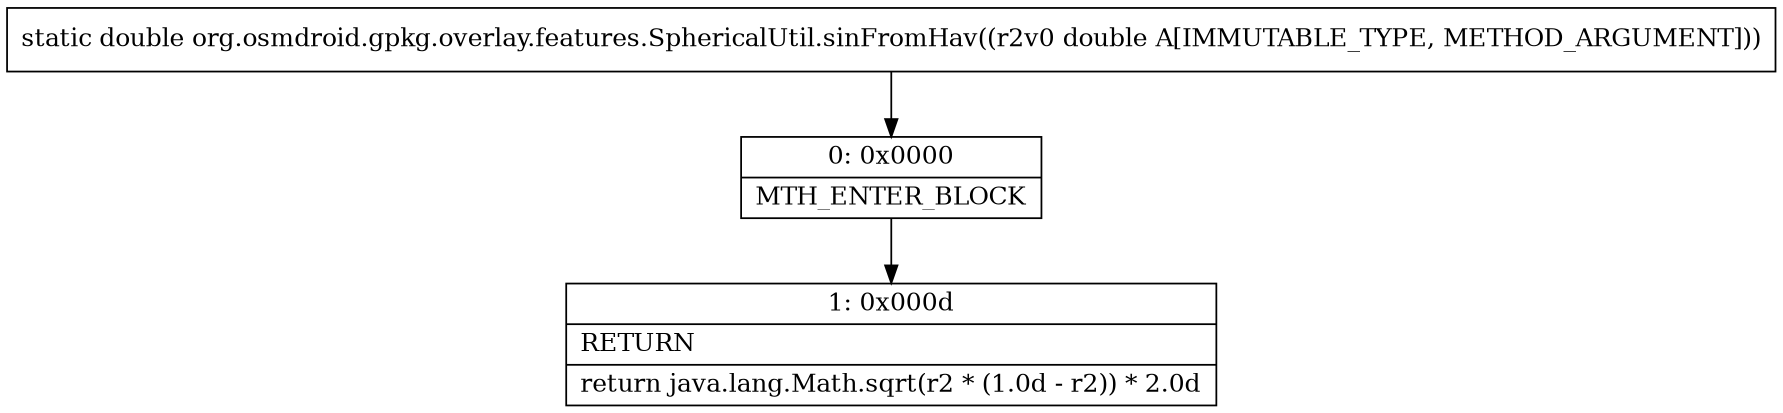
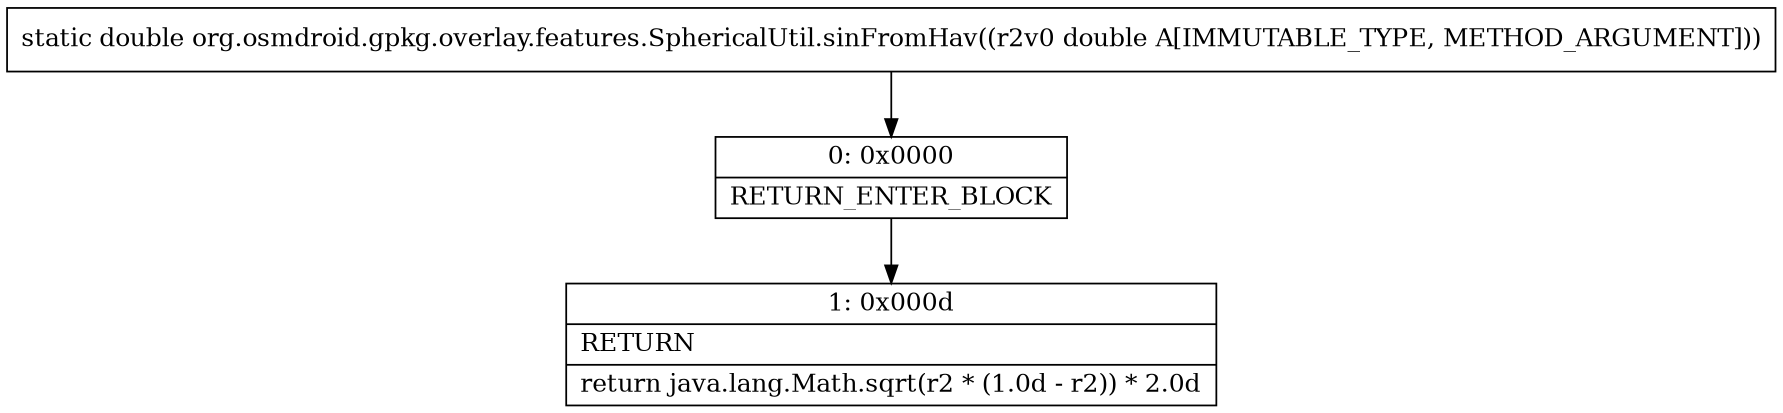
node "0: 0x0000": text "MTH_ENTER_BLOCK" -> "RETURN_ENTER_BLOCK"
